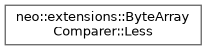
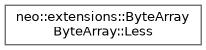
node "neo::extensions::ByteArray Comparer::Less": label "neo::extensions::ByteArray Comparer::Less" -> "neo::extensions::ByteArray ByteArray::Less"
